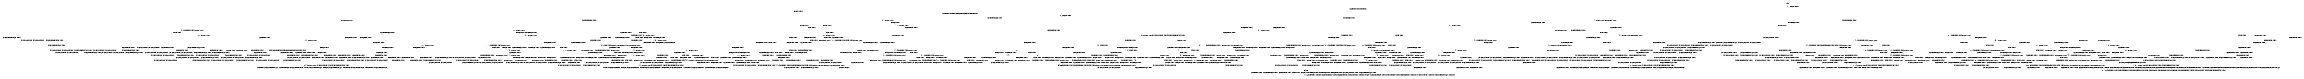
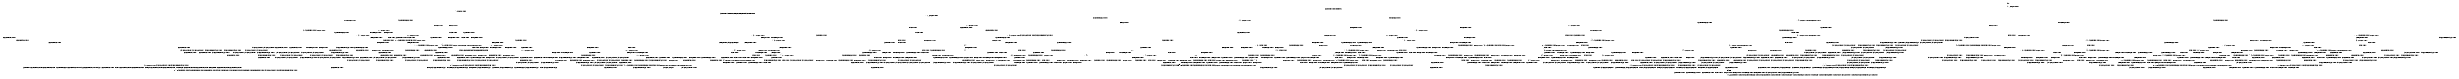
edge "s5" -> "s28": removed, label "FINISHED / TIMEOUT"
edge "s73" -> "s38": label "RSA_VERIFY_KEY_EXCHANGE / TIMEOUT" -> "RSA_CLIENT_KEY_EXCHANGE / TIMEOUT"
